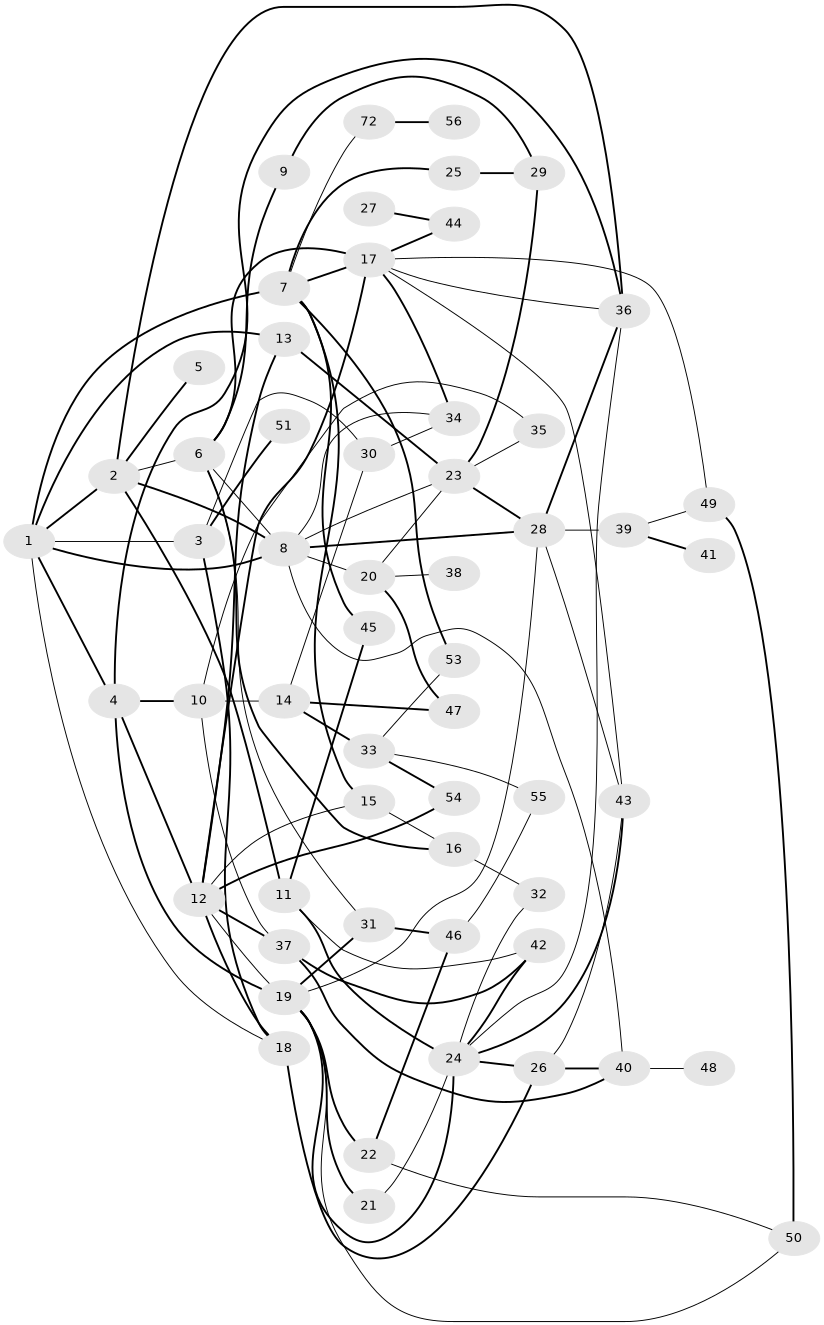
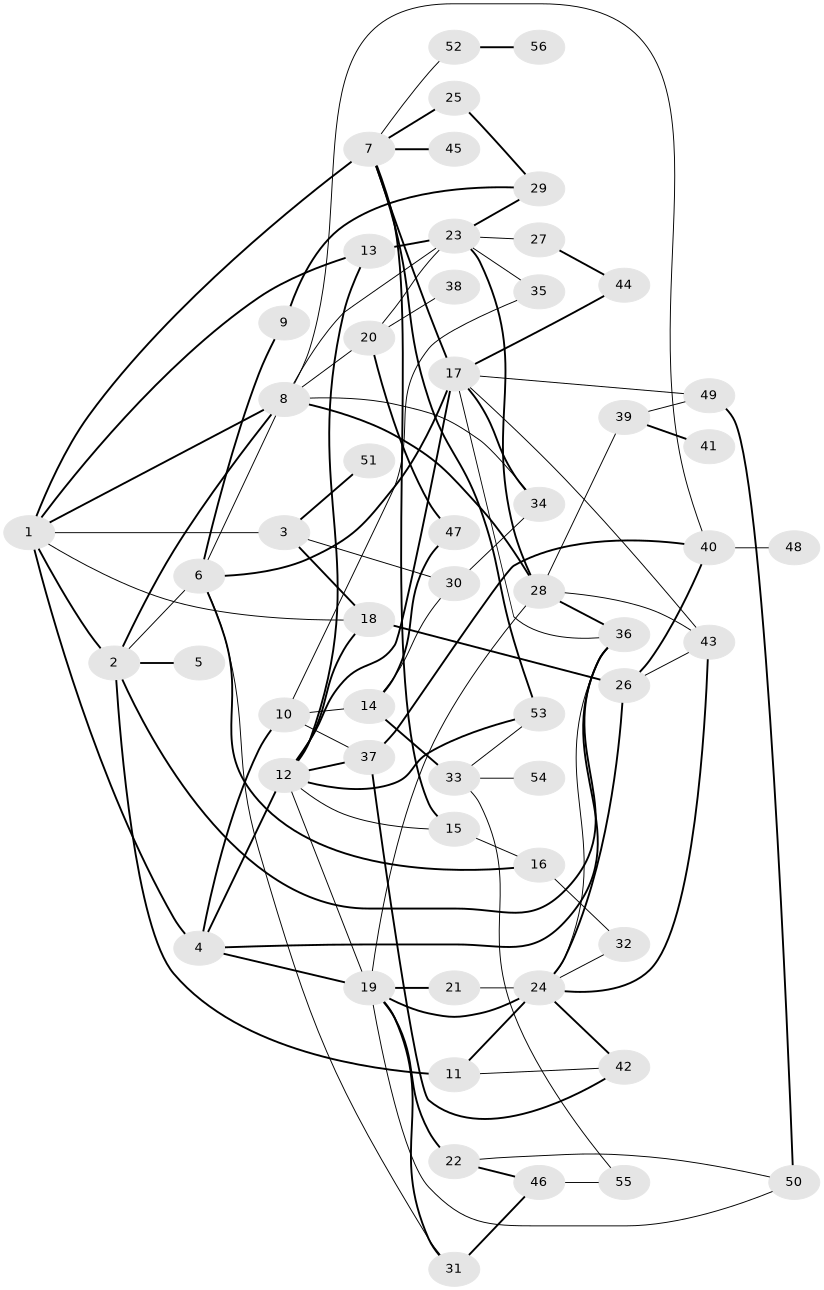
node "72": label "72" -> "52"
edge "23" -- "27": added
edge "45" -- "11": removed
edge "33" -- "54": style bold -> solid
edge "54" -- "12": now "53" -- "12"
